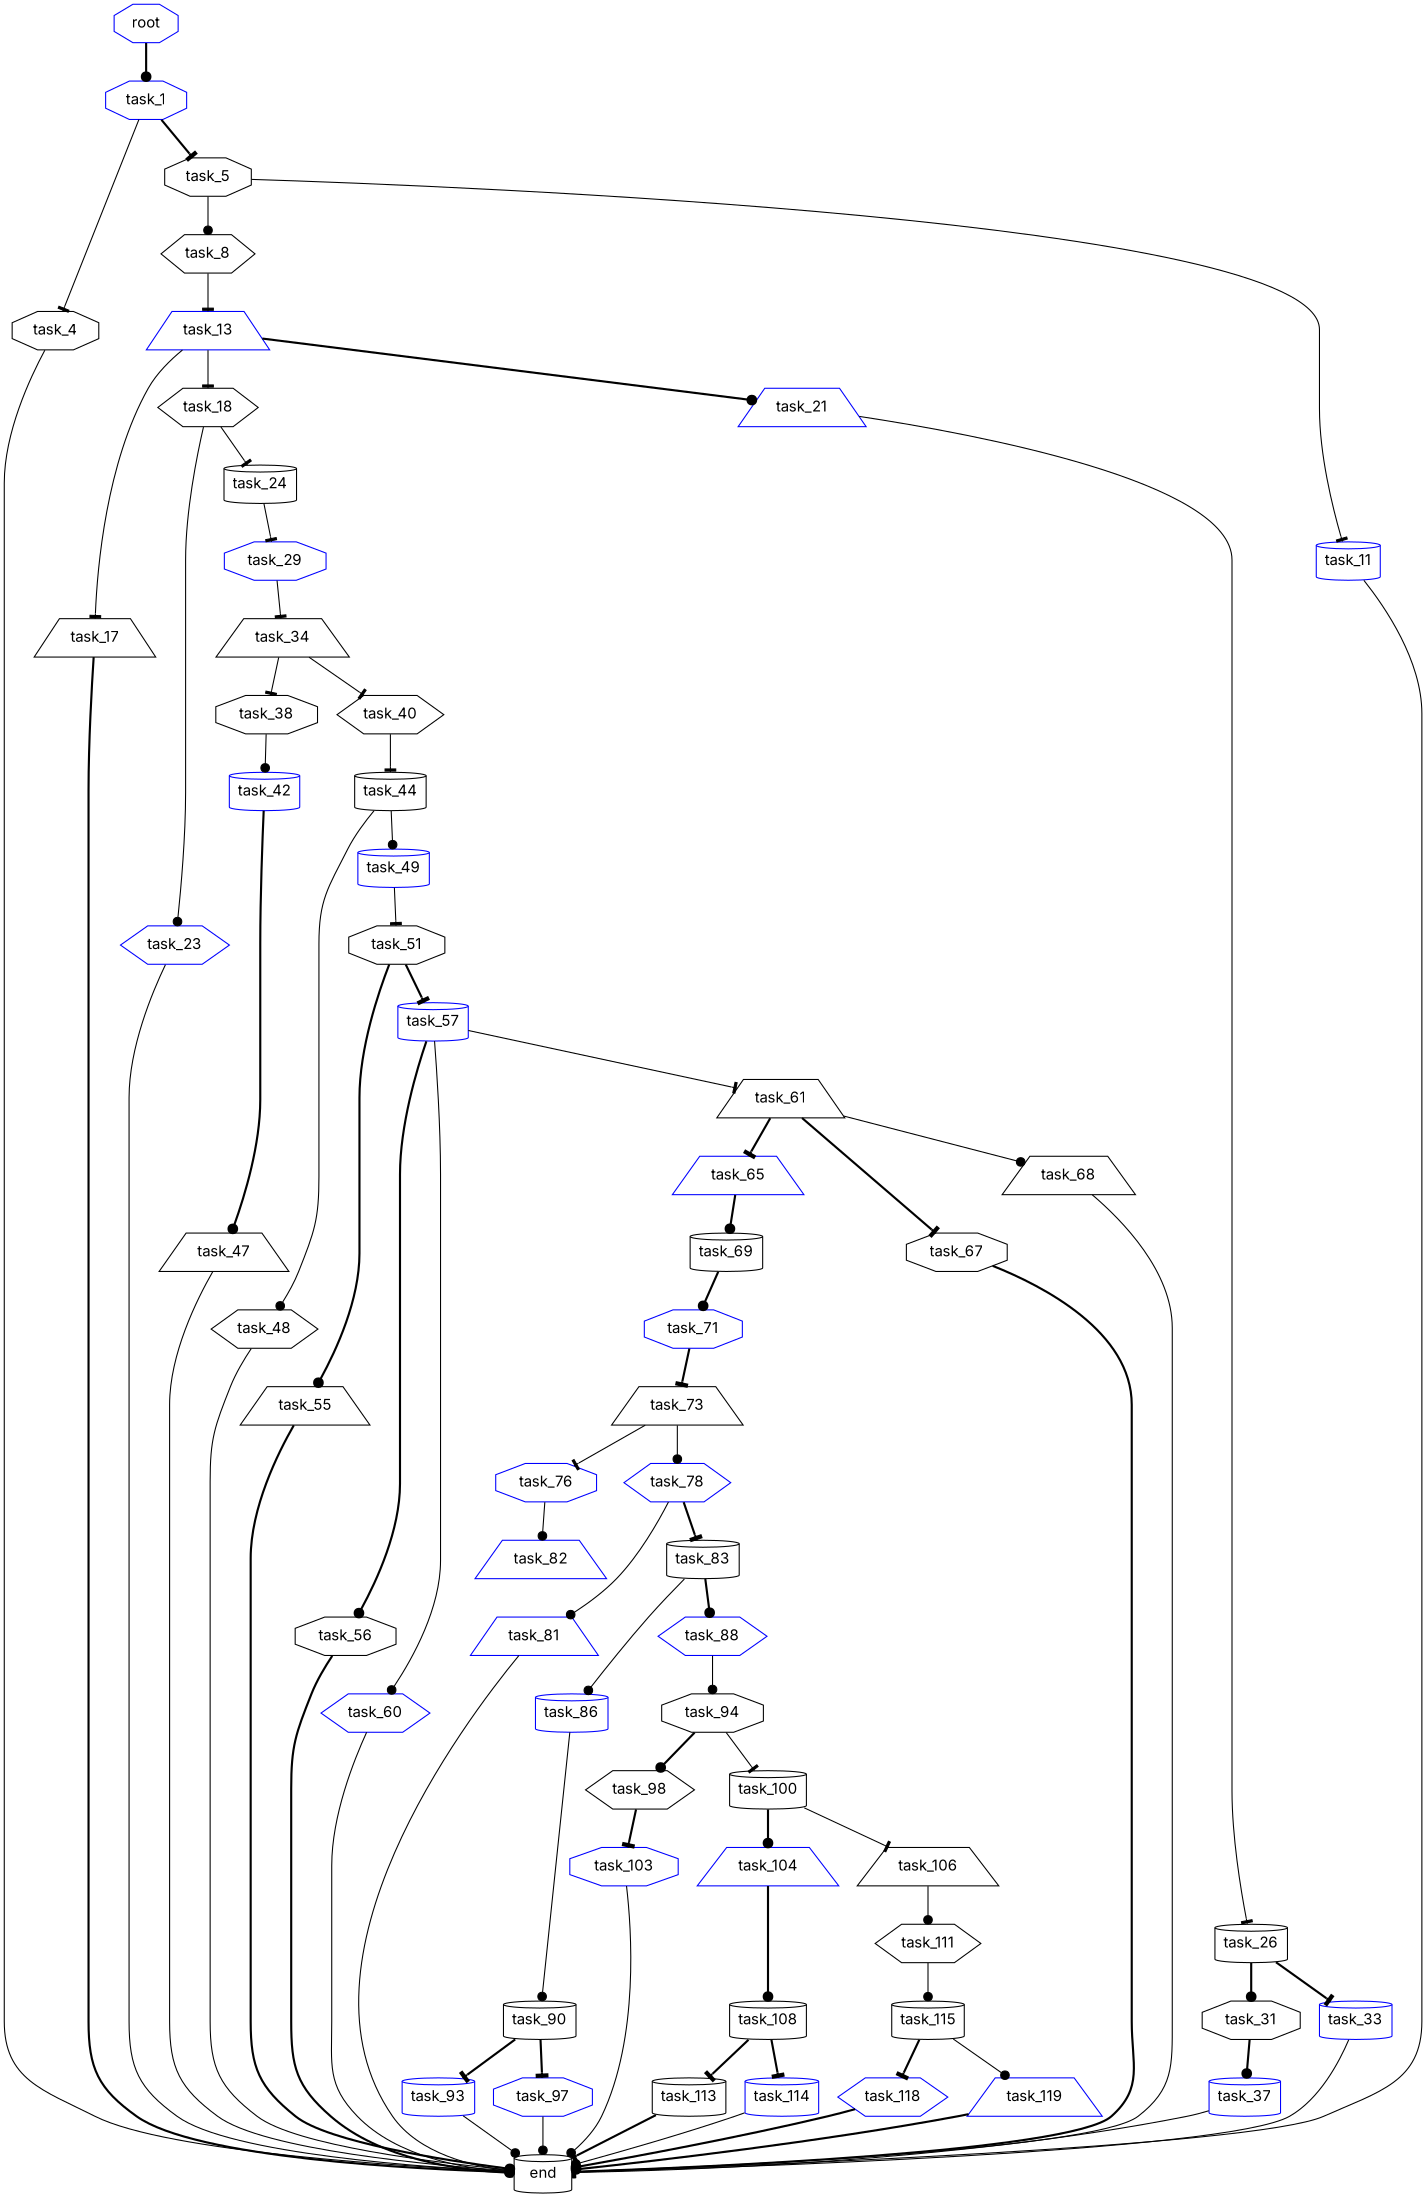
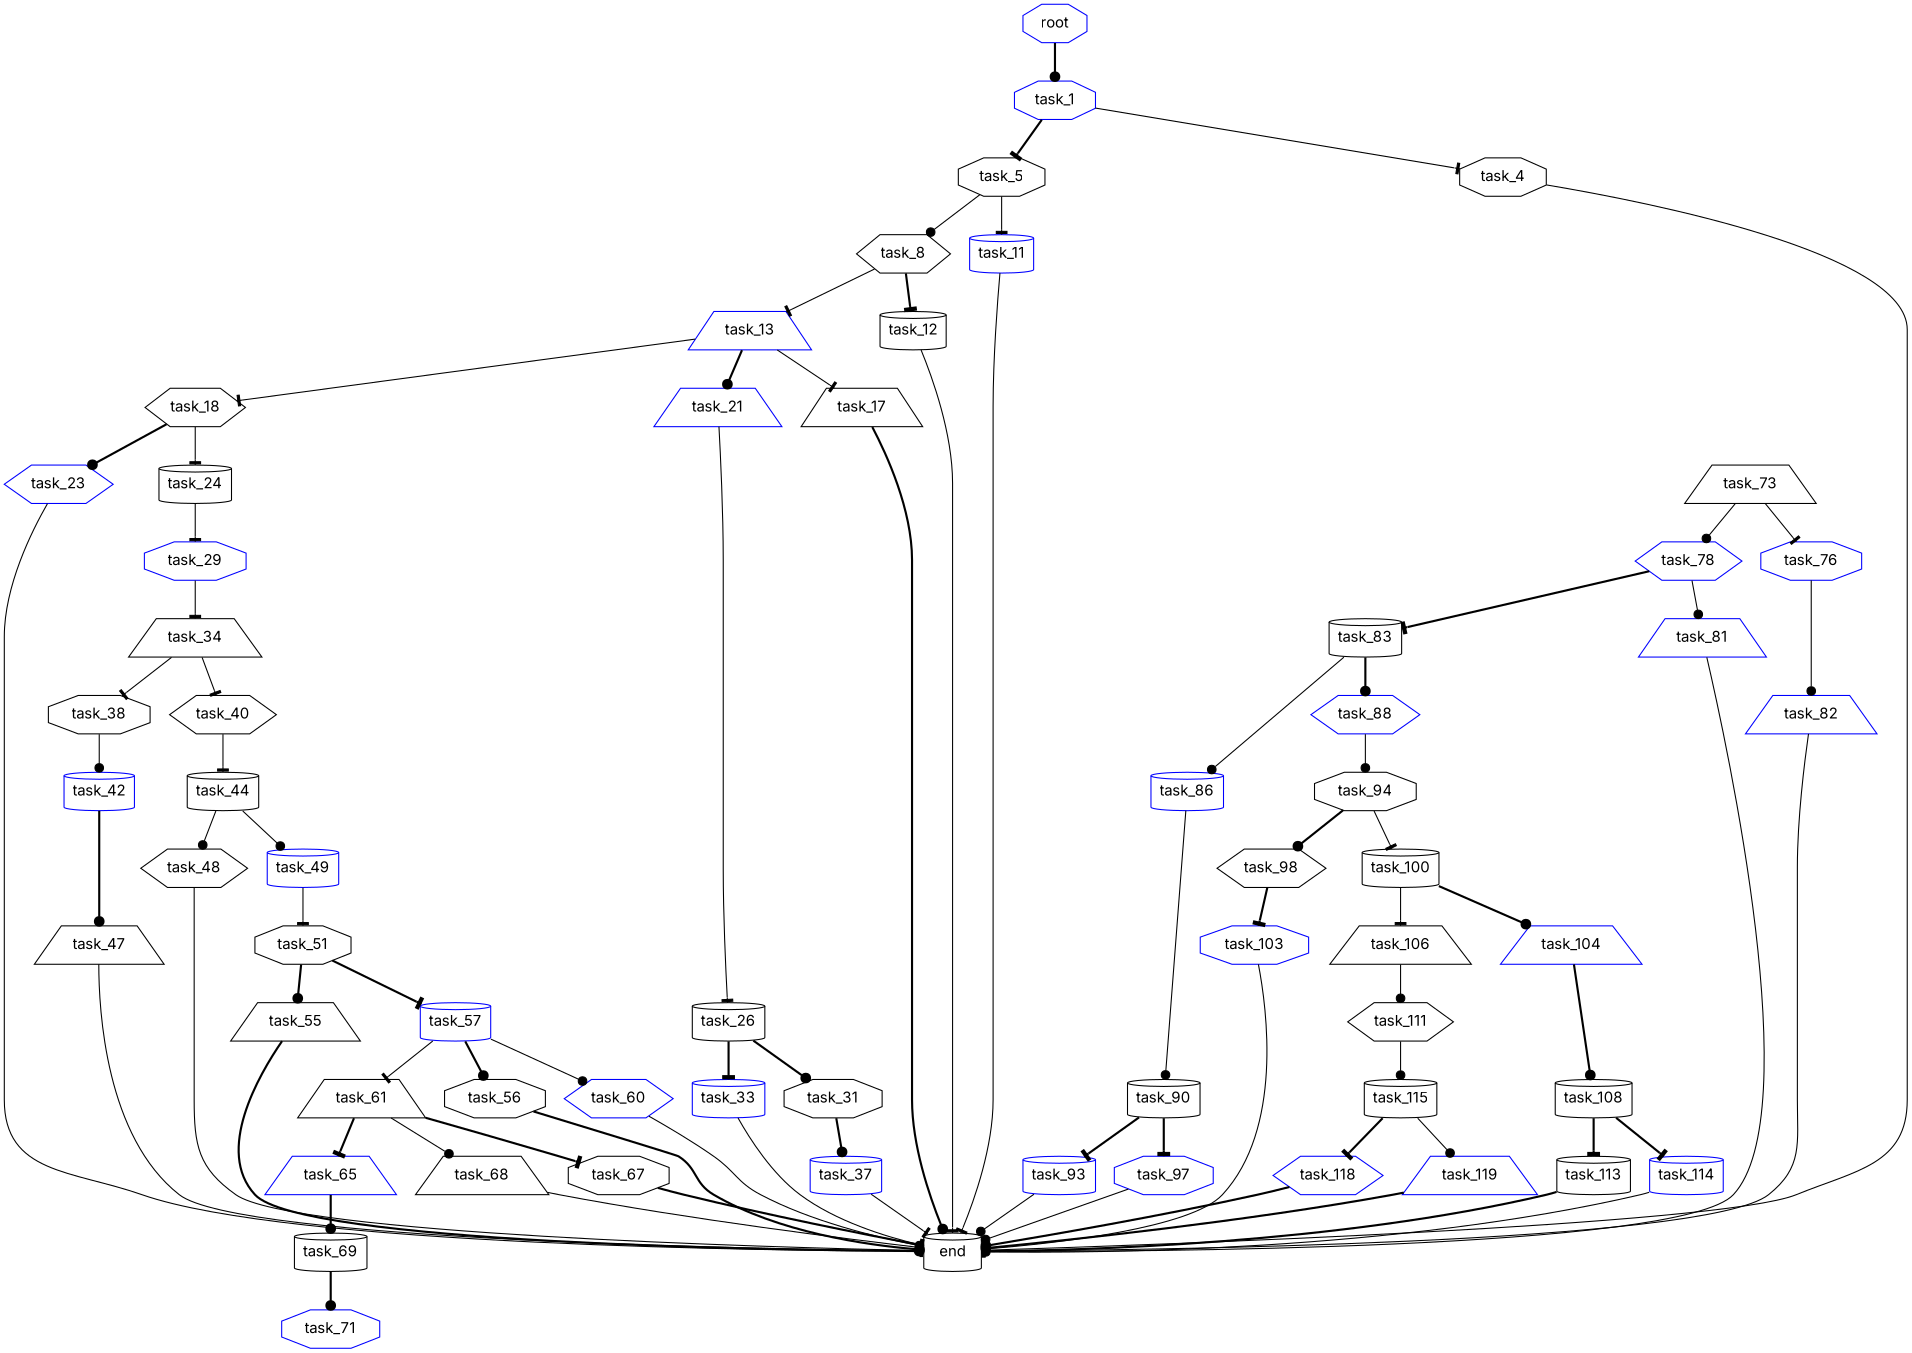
node "task_12": added
edge "task_18" -> "task_23": style solid -> bold
edge "task_82" -> "end": added
edge "task_71" -> "task_73": removed
